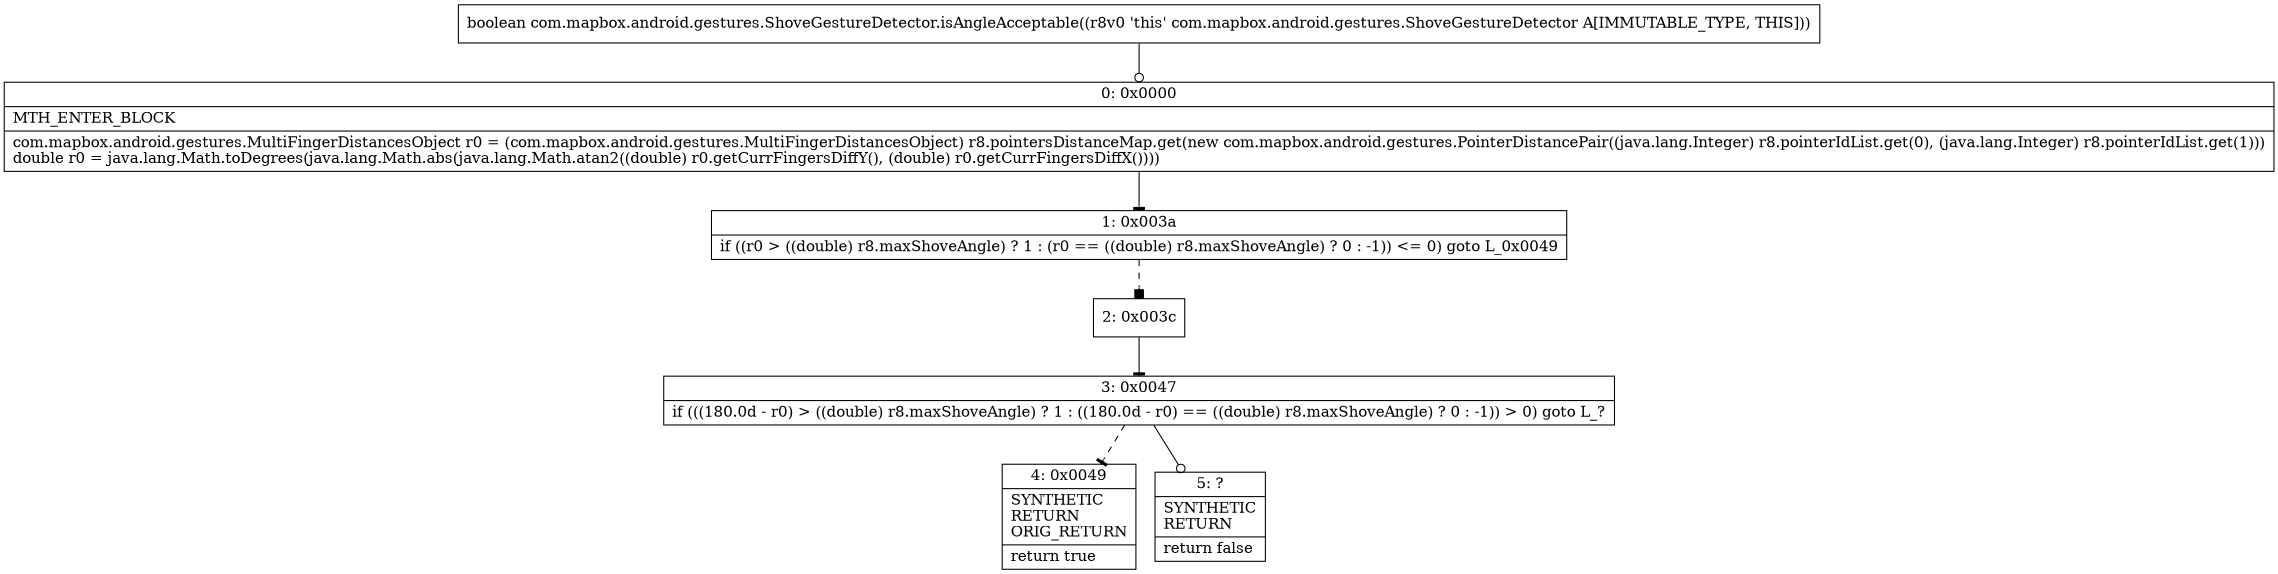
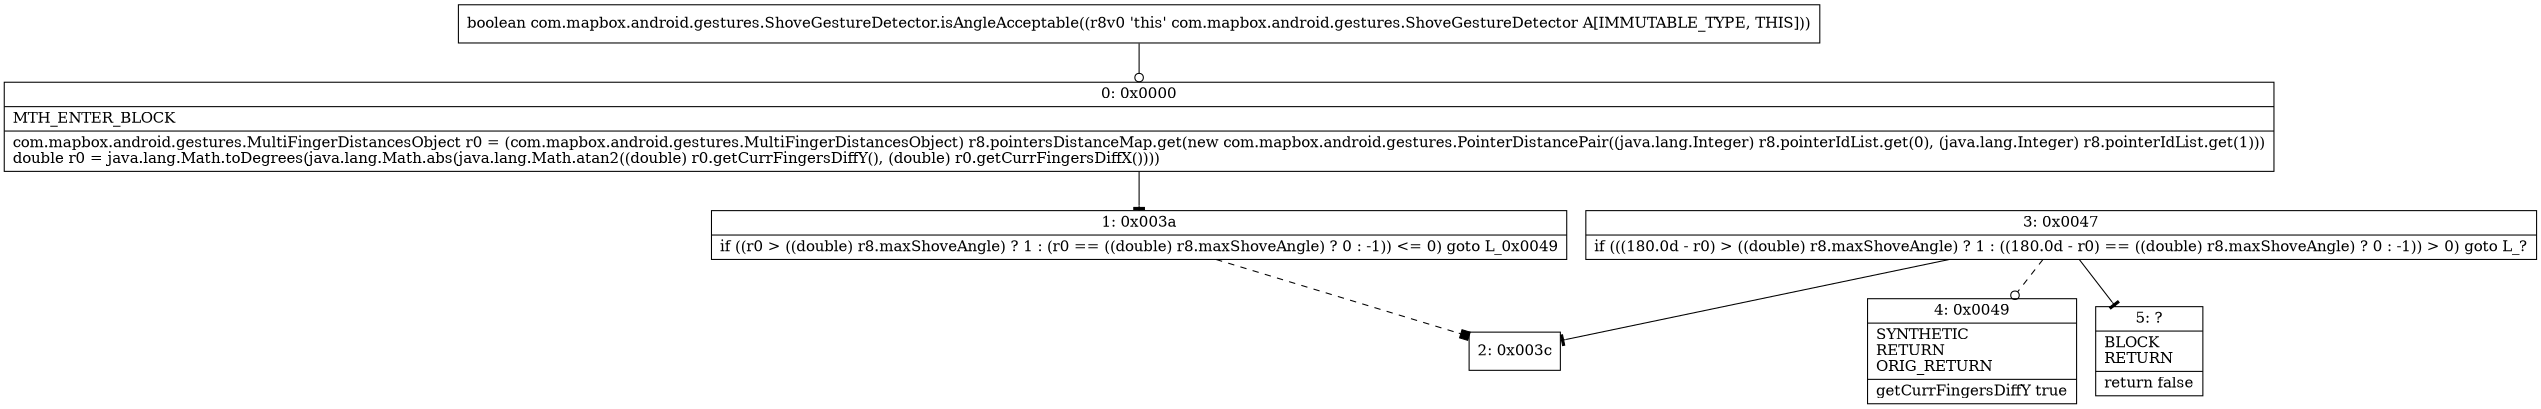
edge "2: 0x003c" -> "3: 0x0047": reversed
edge "3: 0x0047" -> "4: 0x0049": arrowhead tee -> odot
edge "3: 0x0047" -> "5: ?": arrowhead odot -> tee
node "5: ?": text "SYNTHETIC" -> "BLOCK"
node "4: 0x0049": text "return true" -> "getCurrFingersDiffY true"
